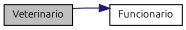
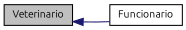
edge "Veterinario" -> "Funcionario": reversed
